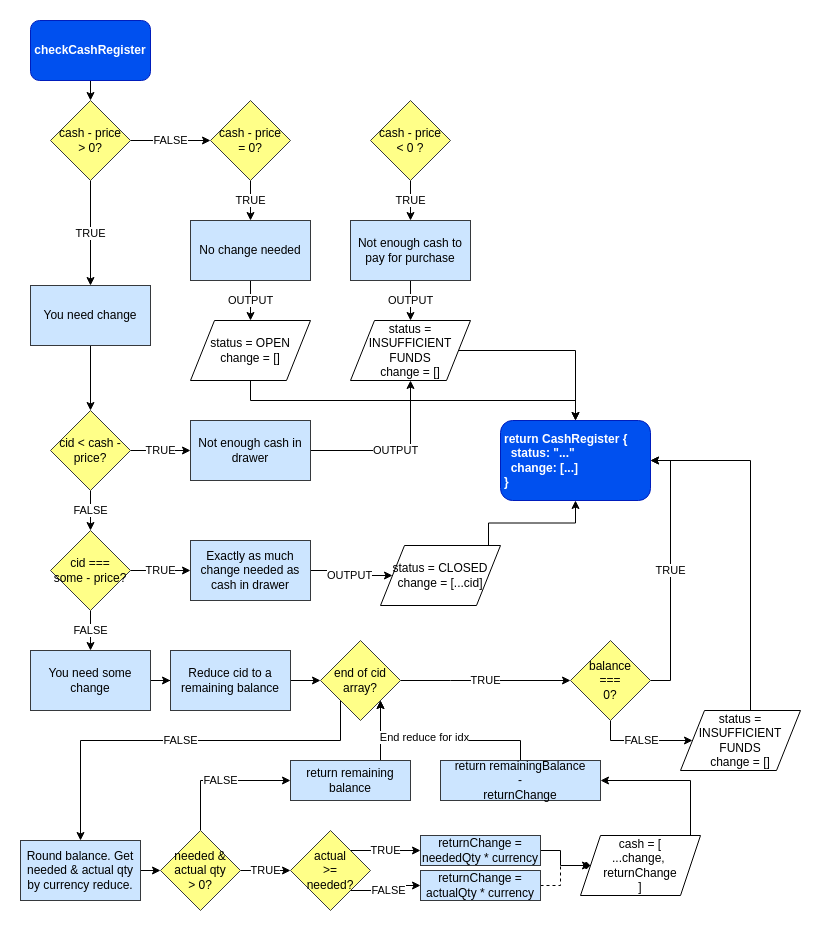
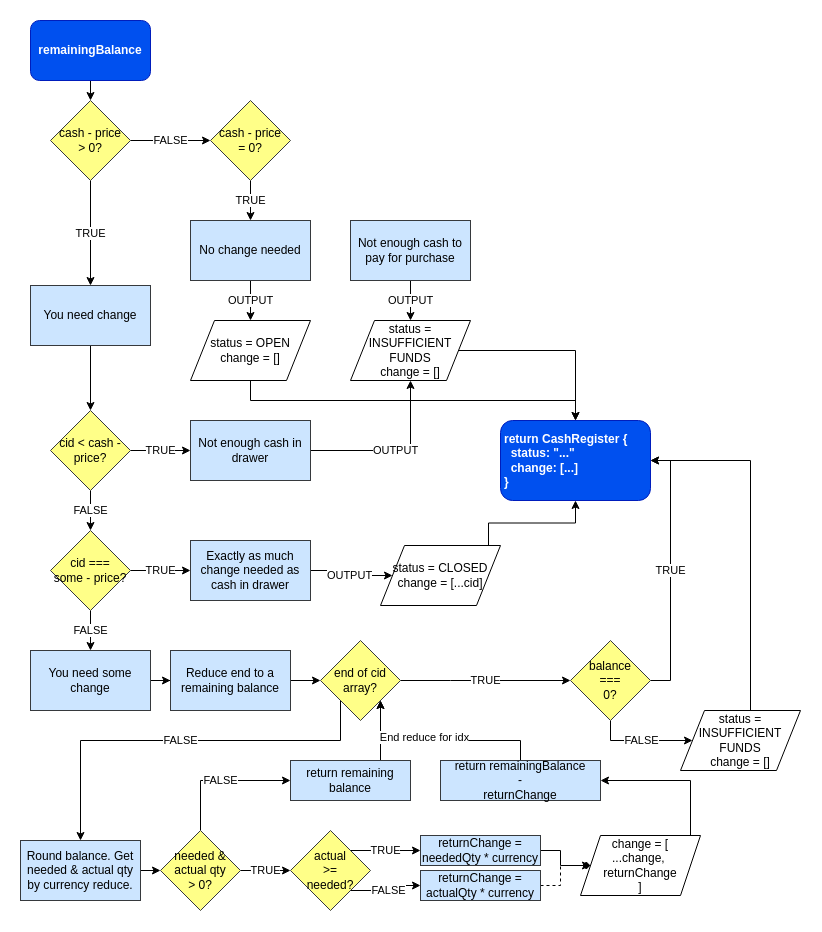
node "checkCashRegister": label "checkCashRegister" -> "remainingBalance"
node "cash - price < 0 ?": removed
edge "cash - price < 0 ?" -> "Not enough cash to pay for purchase": removed, label "TRUE"
node "Reduce cid to a remaining balance": label "Reduce cid to a remaining balance" -> "Reduce end to a remaining balance"
node "cash = [ ...change, returnChange ]": label "cash = [ ...change, returnChange ]" -> "change = [ ...change, returnChange ]"
